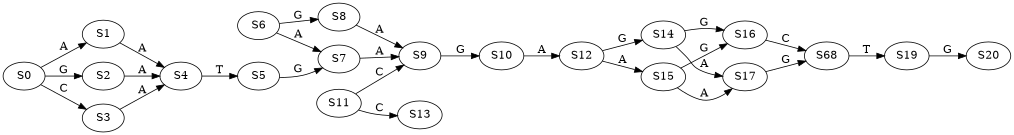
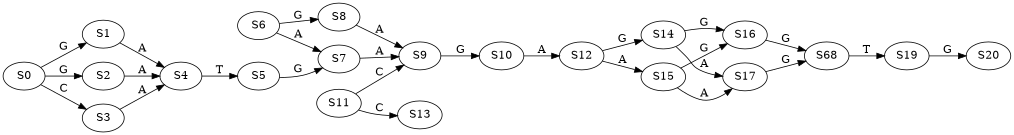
edge "S16" -> "S68": label "C" -> "G"
edge "S0" -> "S1": label "A" -> "G"
